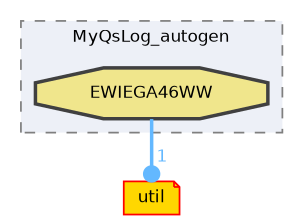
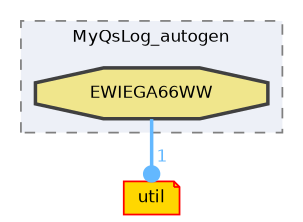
node "EWIEGA46WW": label "EWIEGA46WW" -> "EWIEGA66WW"
